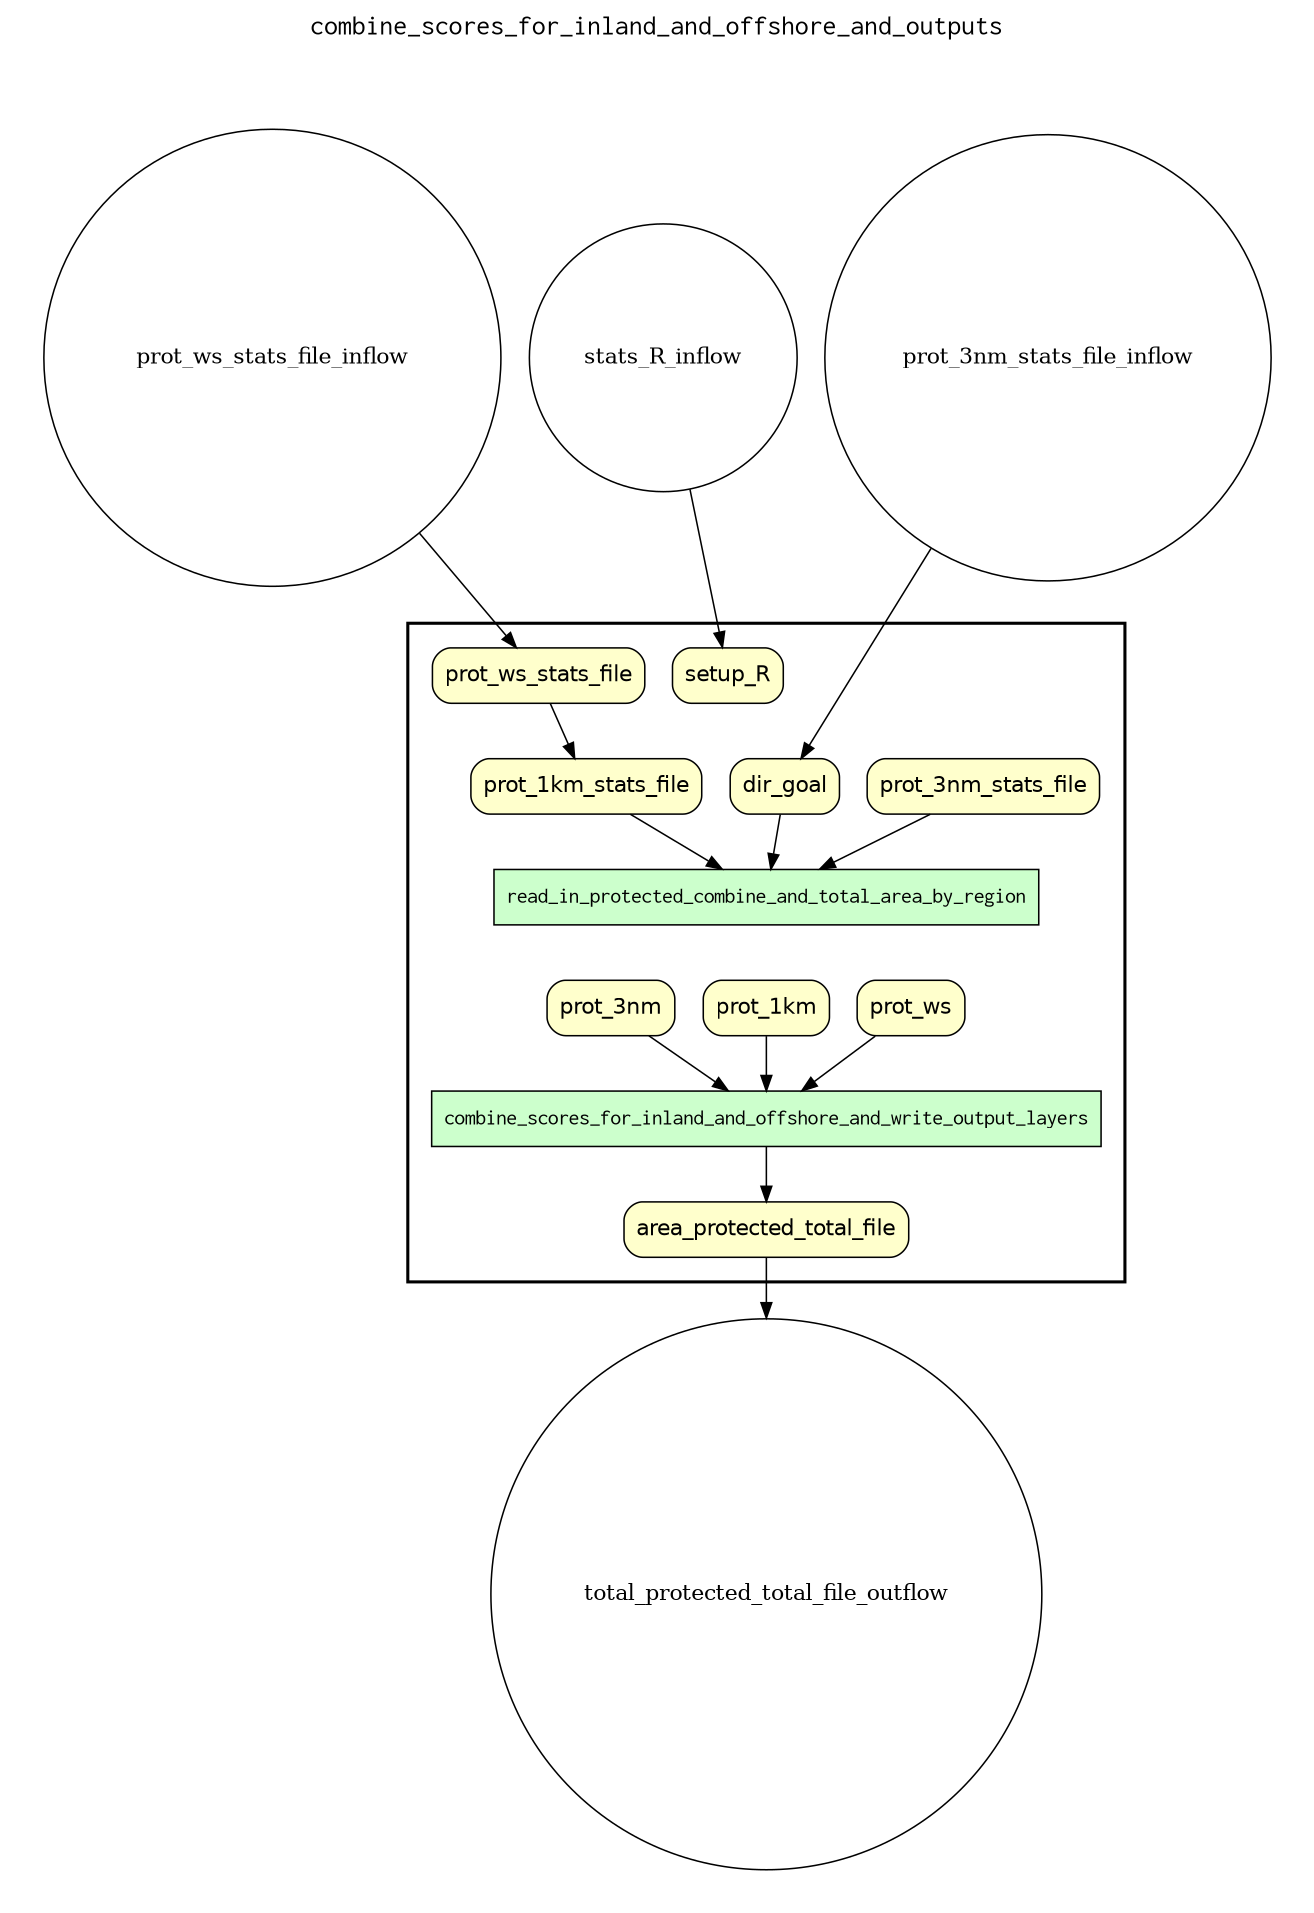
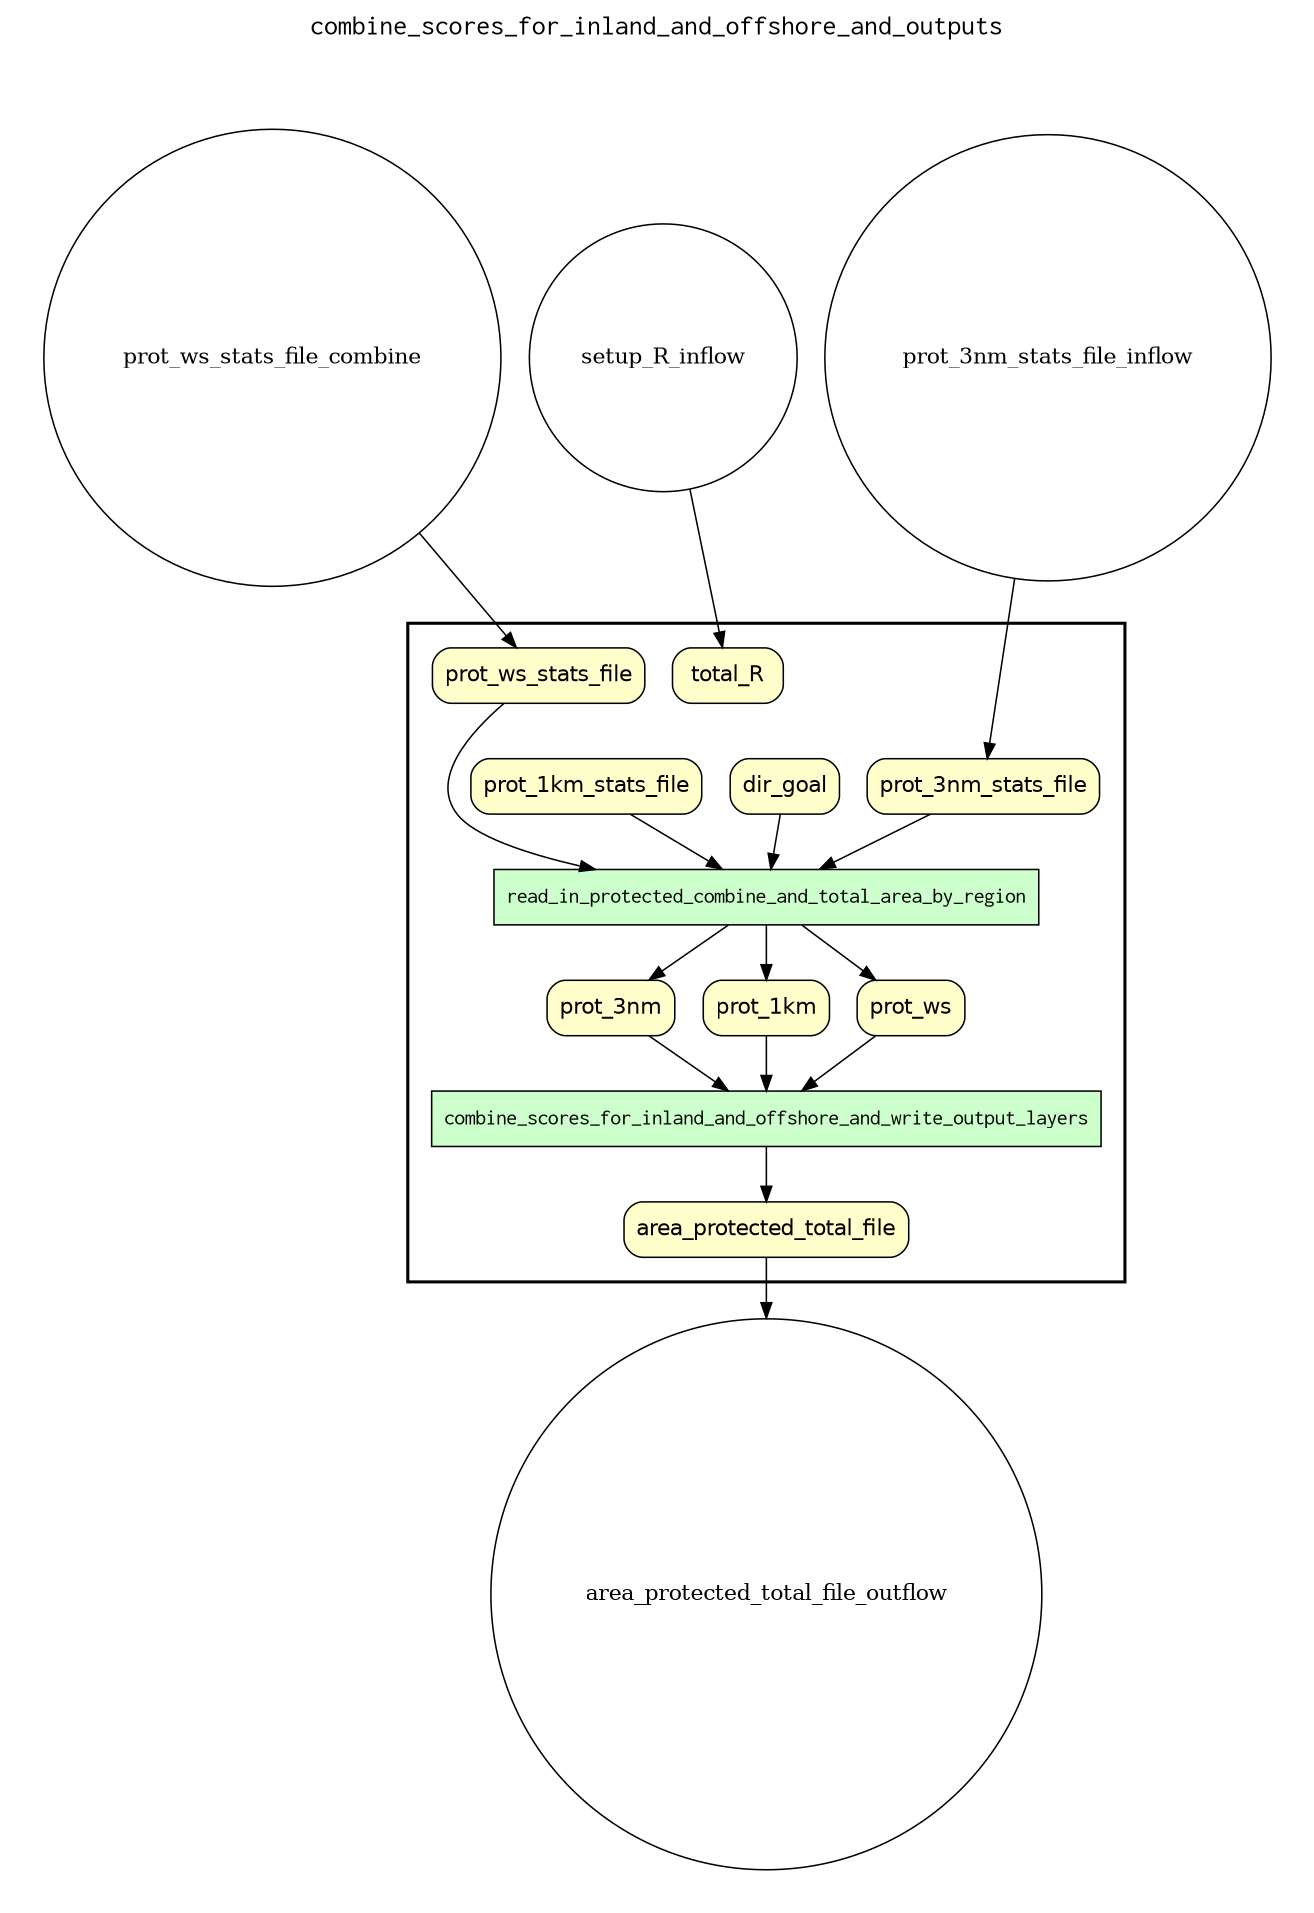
node "prot_ws_stats_file_inflow": label "prot_ws_stats_file_inflow" -> "prot_ws_stats_file_combine"
node "stats_R_inflow": label "stats_R_inflow" -> "setup_R_inflow"
edge "prot_3nm_stats_file_inflow" -> "dir_goal": now "prot_3nm_stats_file_inflow" -> "prot_3nm_stats_file"
node "setup_R": label "setup_R" -> "total_R"
edge "prot_ws_stats_file" -> "prot_1km_stats_file": now "prot_ws_stats_file" -> "read_in_protected_combine_and_total_area_by_region"
edge "read_in_protected_combine_and_total_area_by_region" -> "prot_1km": added
edge "read_in_protected_combine_and_total_area_by_region" -> "prot_3nm": added
edge "read_in_protected_combine_and_total_area_by_region" -> "prot_ws": added
node "total_protected_total_file_outflow": label "total_protected_total_file_outflow" -> "area_protected_total_file_outflow"
